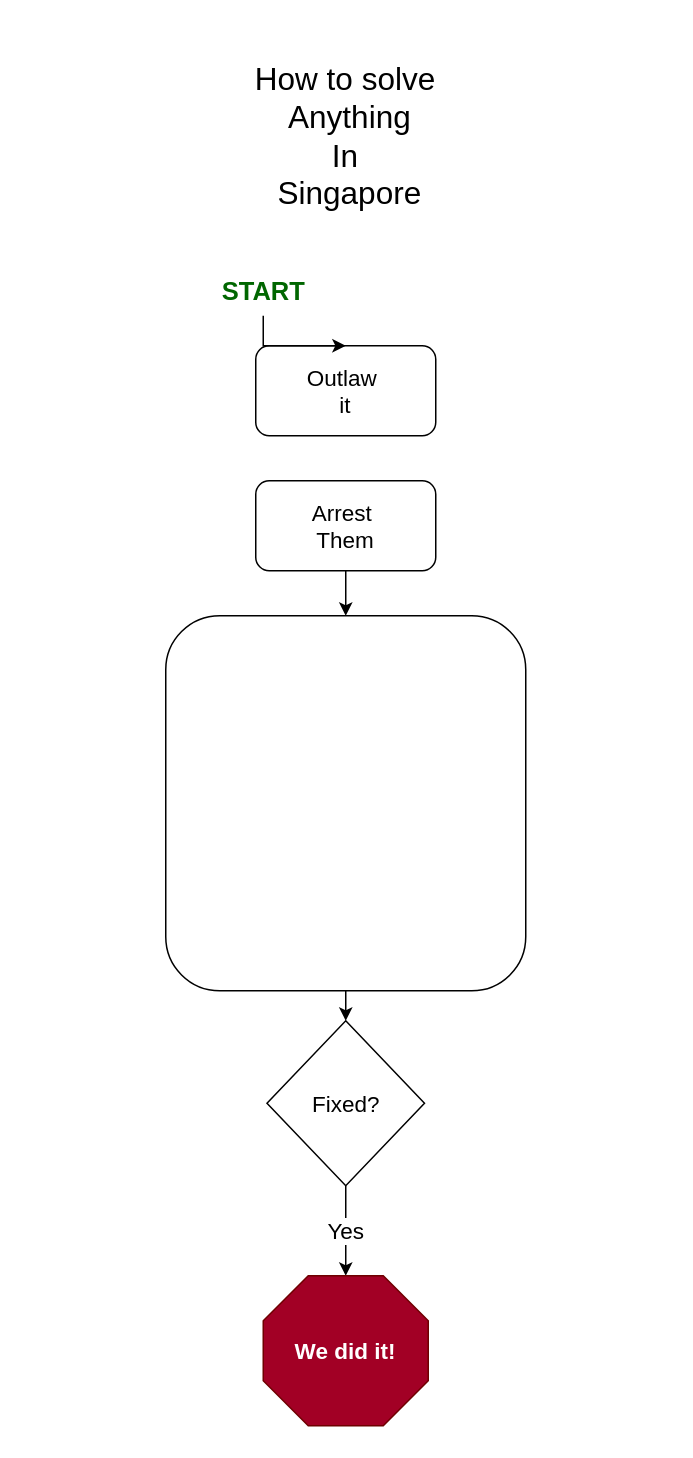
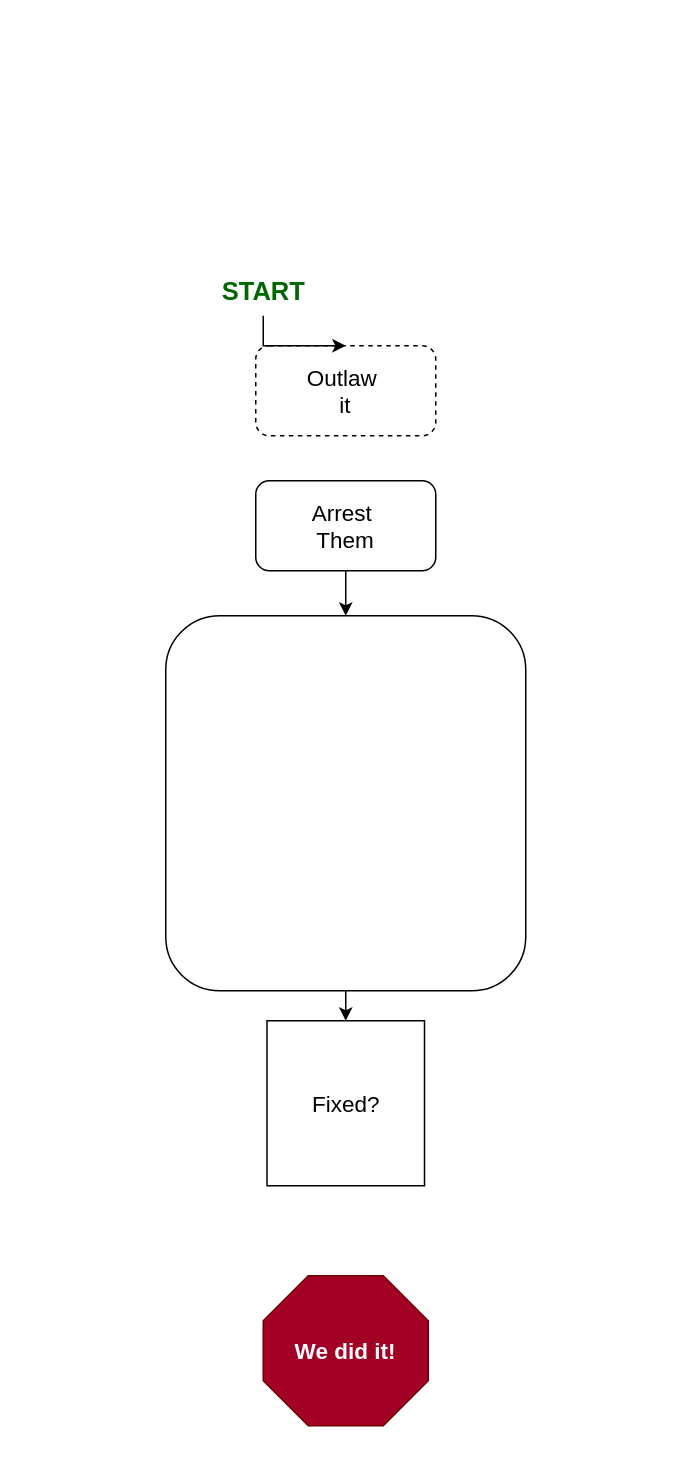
node "How to solve Anything In Singapore": removed
node "Outlaw it": style solid -> dashed
node "Fixed?": shape diamond -> rectangle
edge "Fixed?" -> "We did it!": removed, label "Yes"
